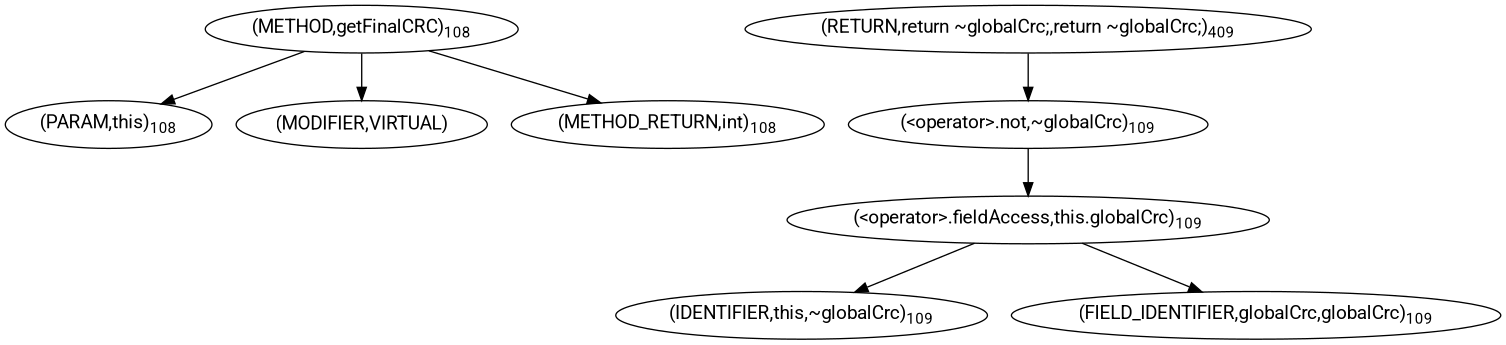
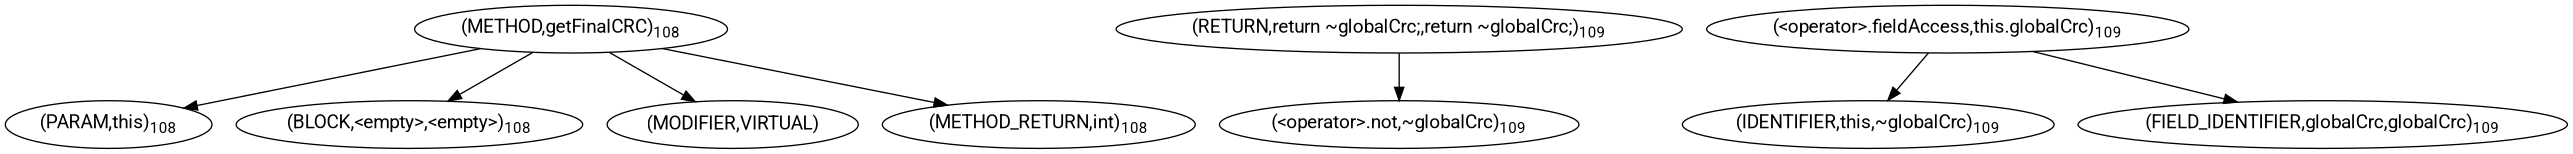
node "(RETURN,return ~globalCrc;,return ~globalCrc;)": text "409" -> "109"
node "(BLOCK,<empty>,<empty>)": added
edge "(<operator>.not,~globalCrc)" -> "(<operator>.fieldAccess,this.globalCrc)": removed
